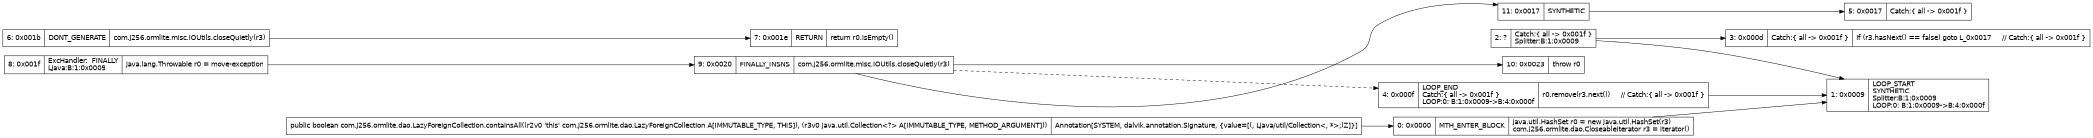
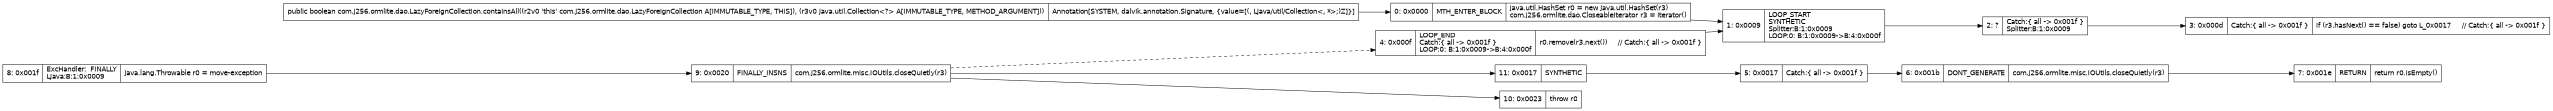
edge "2: ?" -> "1: 0x0009": reversed
edge "5: 0x0017" -> "6: 0x001b": added
